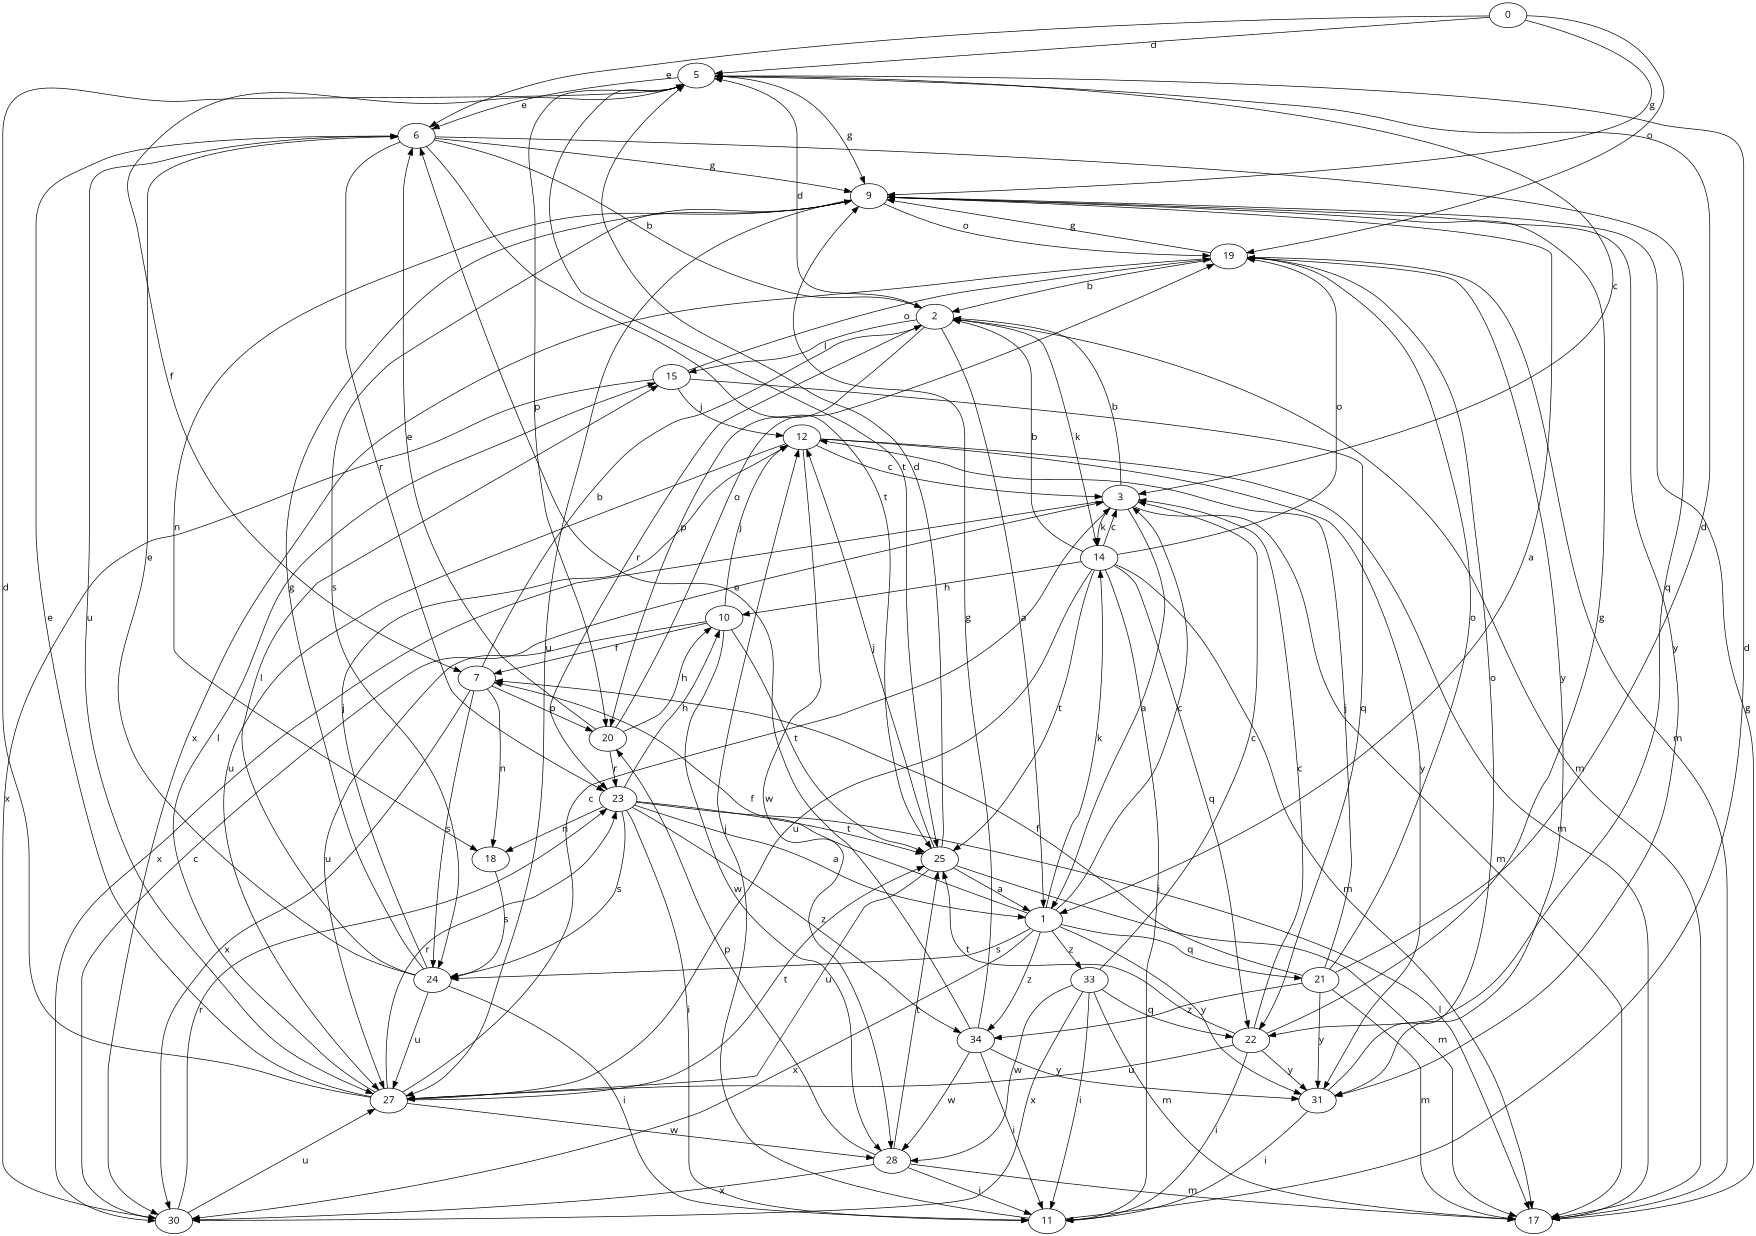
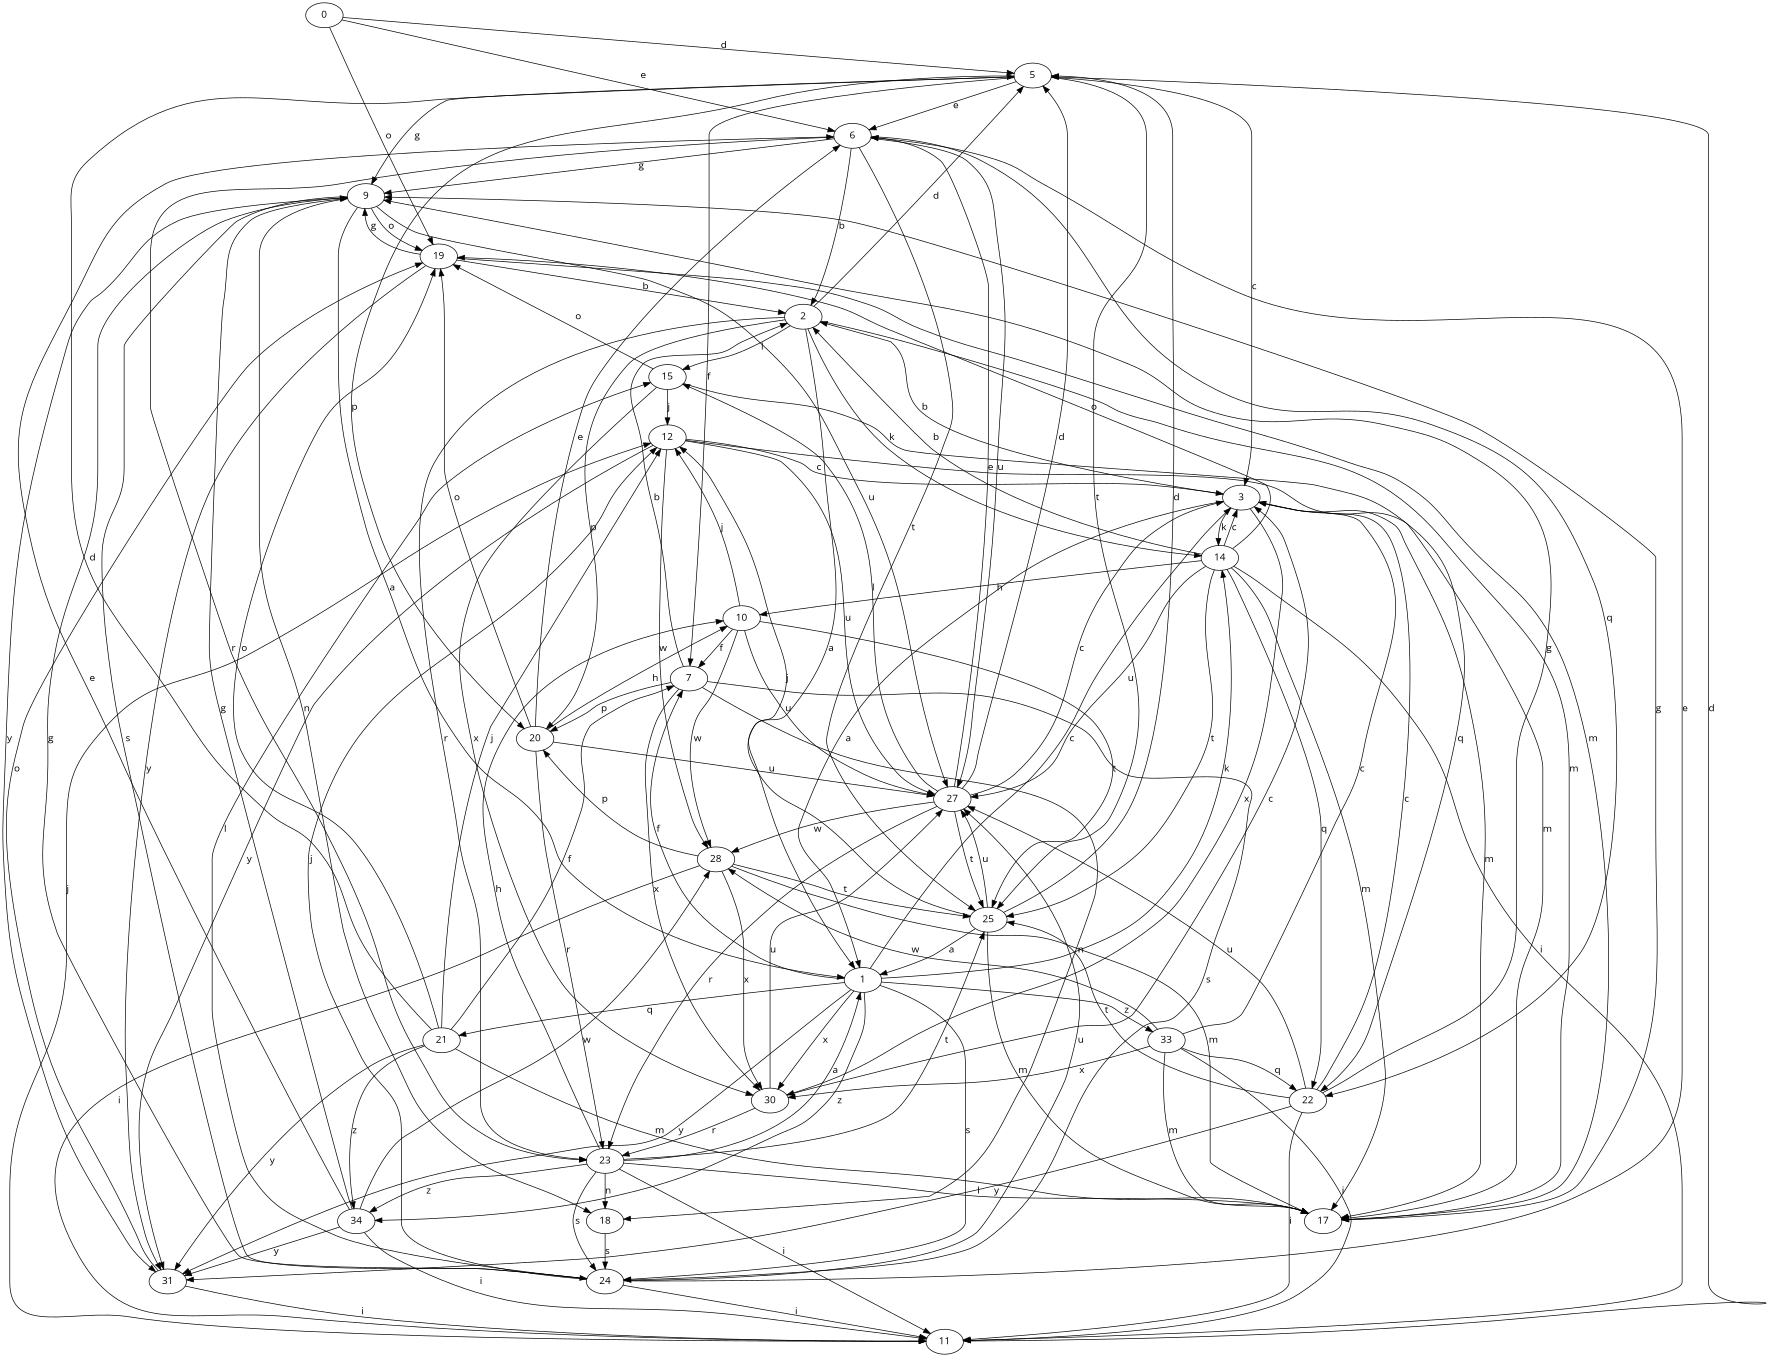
edge "0" -> "9": removed, label "g"
edge "19" -> "30": removed, label "x"
edge "20" -> "27": added, label "u"
